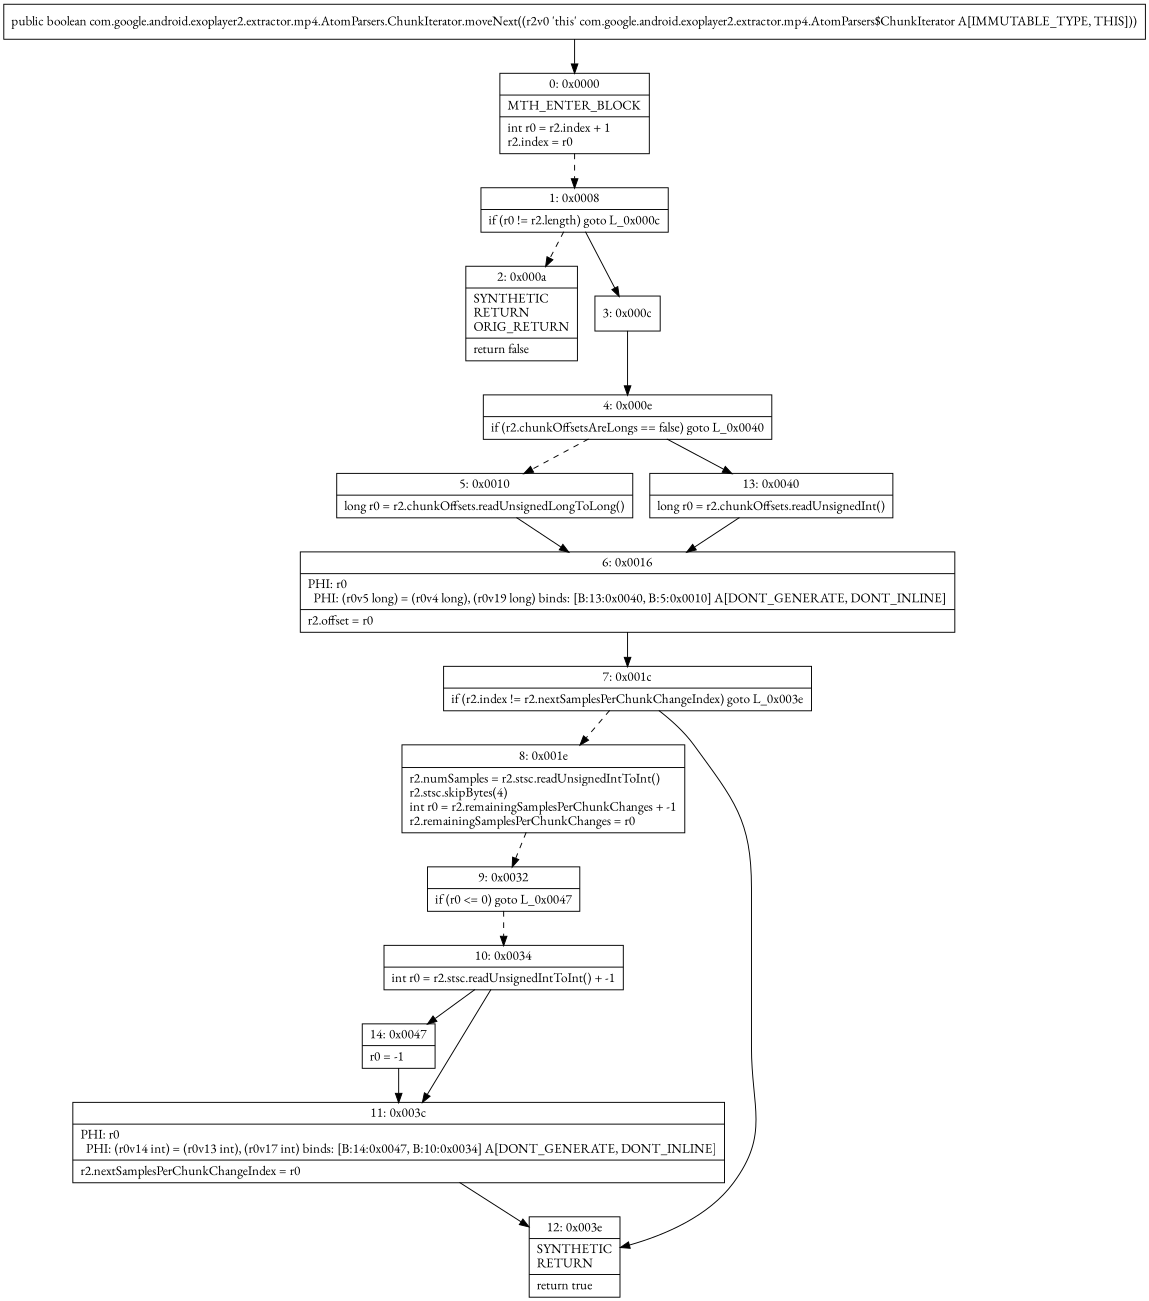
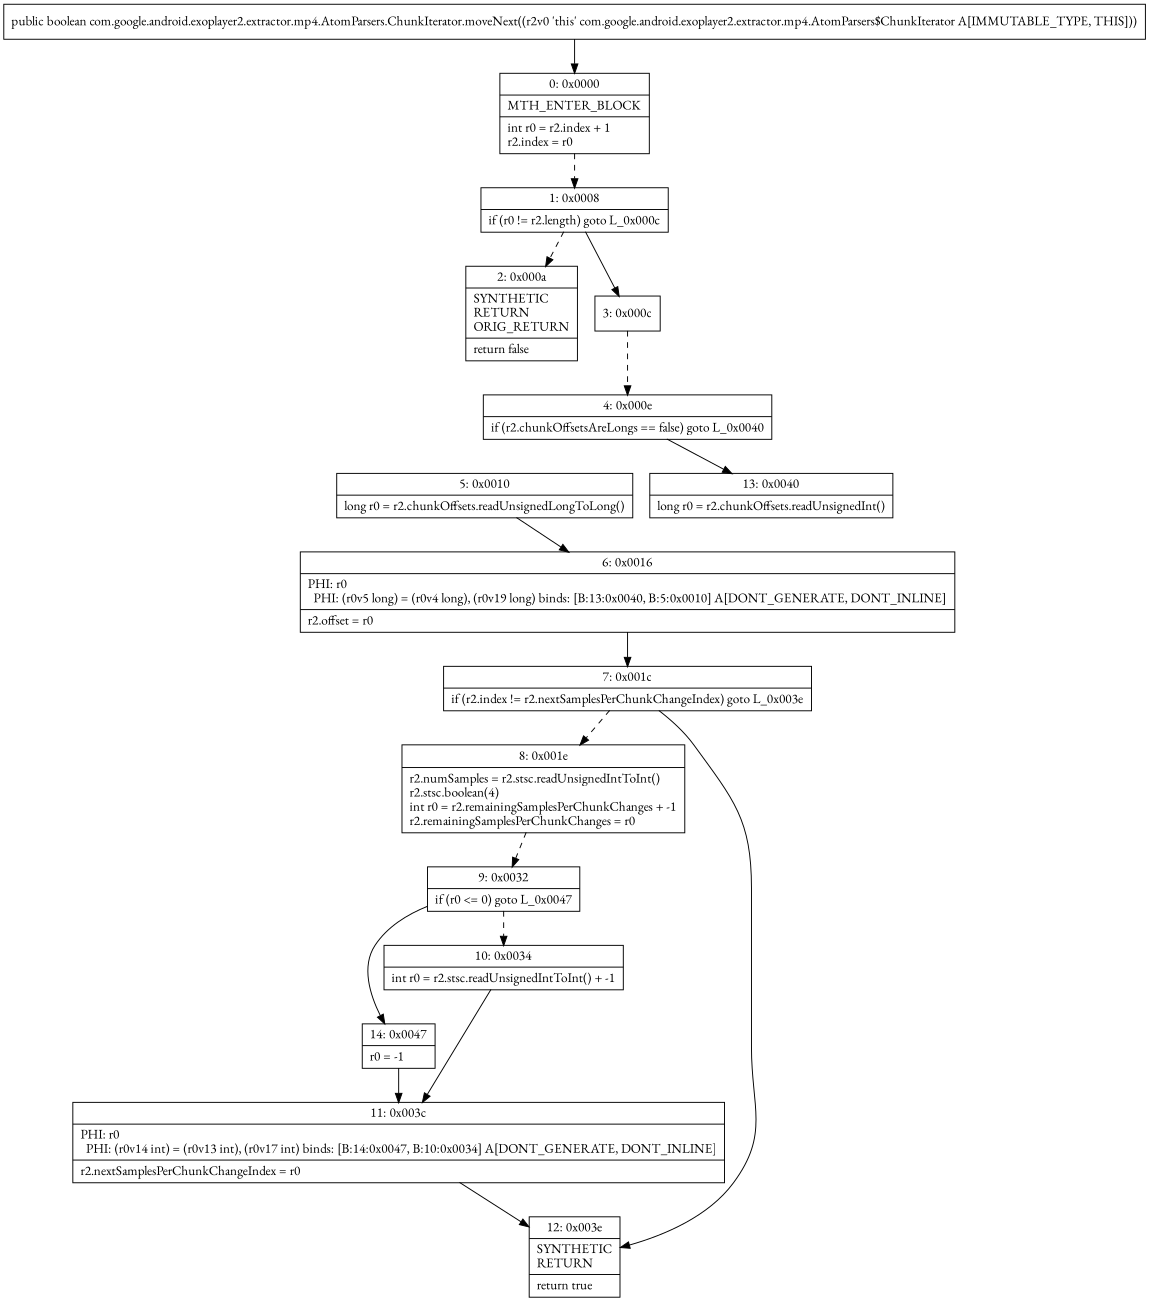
edge "3: 0x000c" -> "4: 0x000e": style solid -> dashed
edge "4: 0x000e" -> "5: 0x0010": removed
edge "13: 0x0040" -> "6: 0x0016": removed
node "8: 0x001e": text "r2.stsc.skipBytes(4)" -> "r2.stsc.boolean(4)"
edge "10: 0x0034" -> "14: 0x0047": now "9: 0x0032" -> "14: 0x0047"
